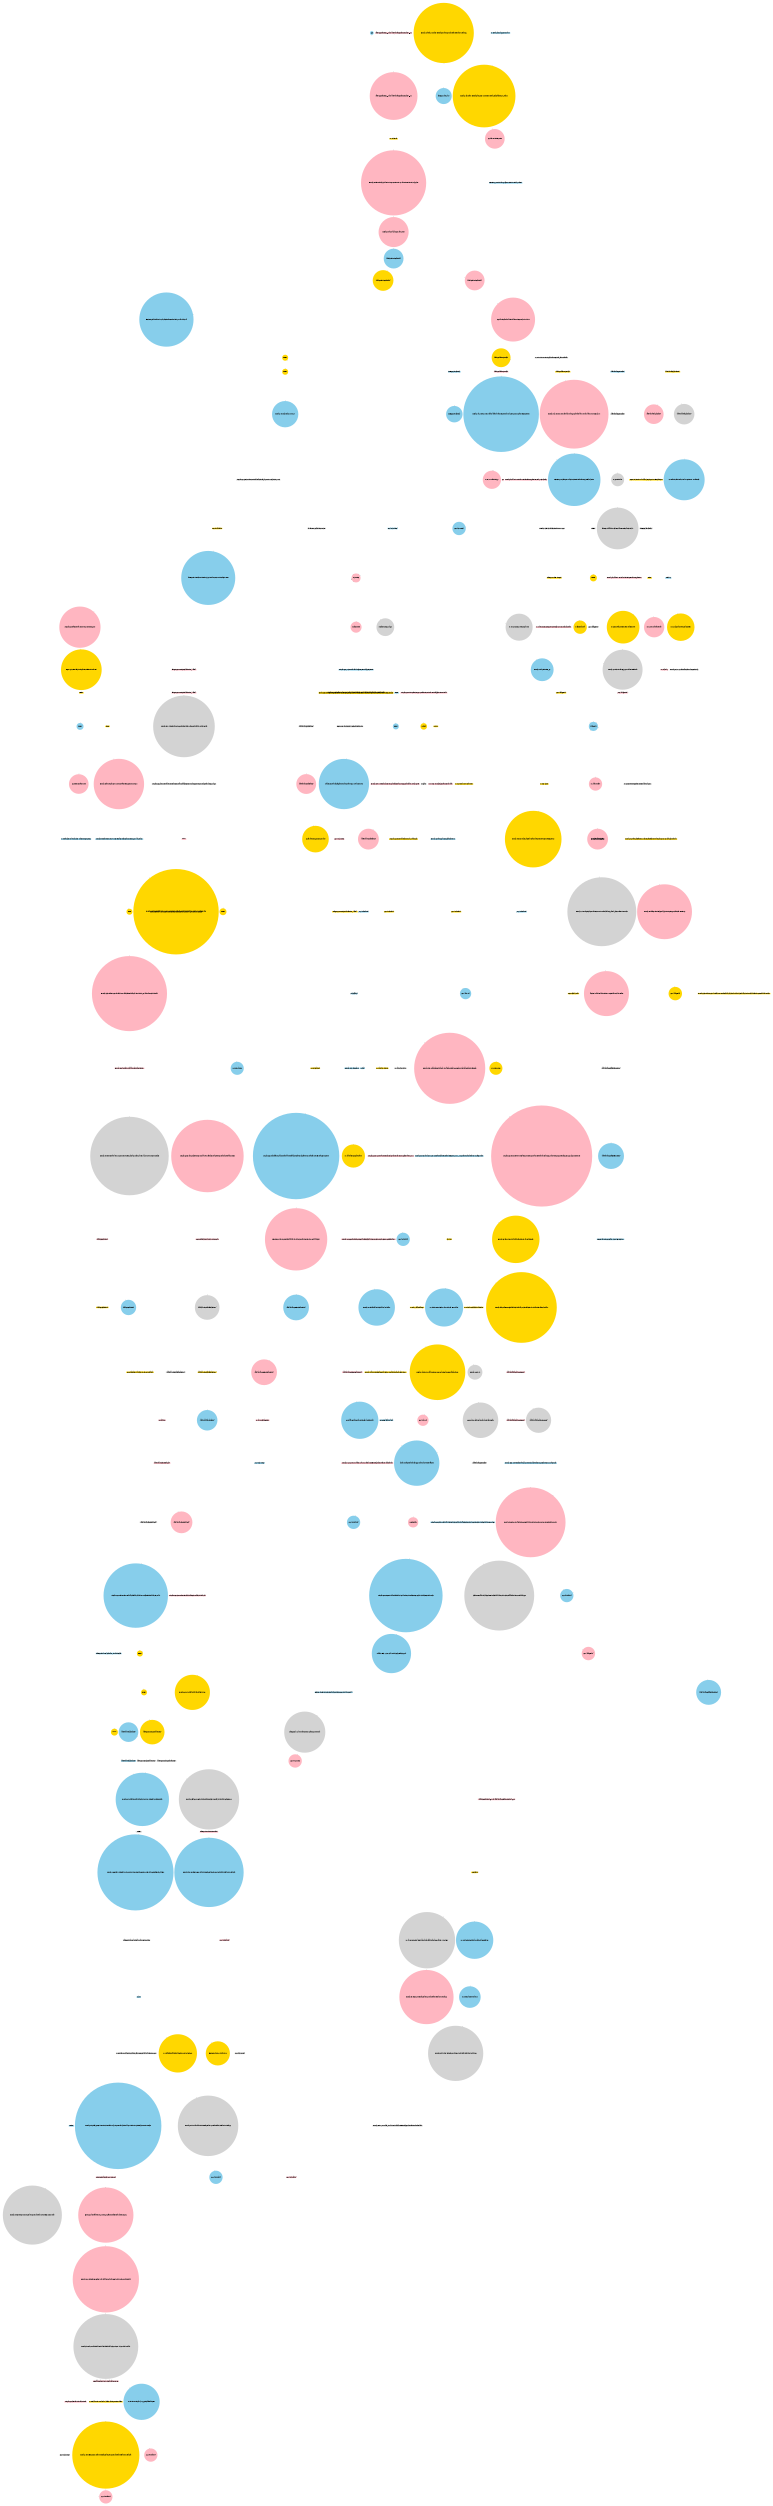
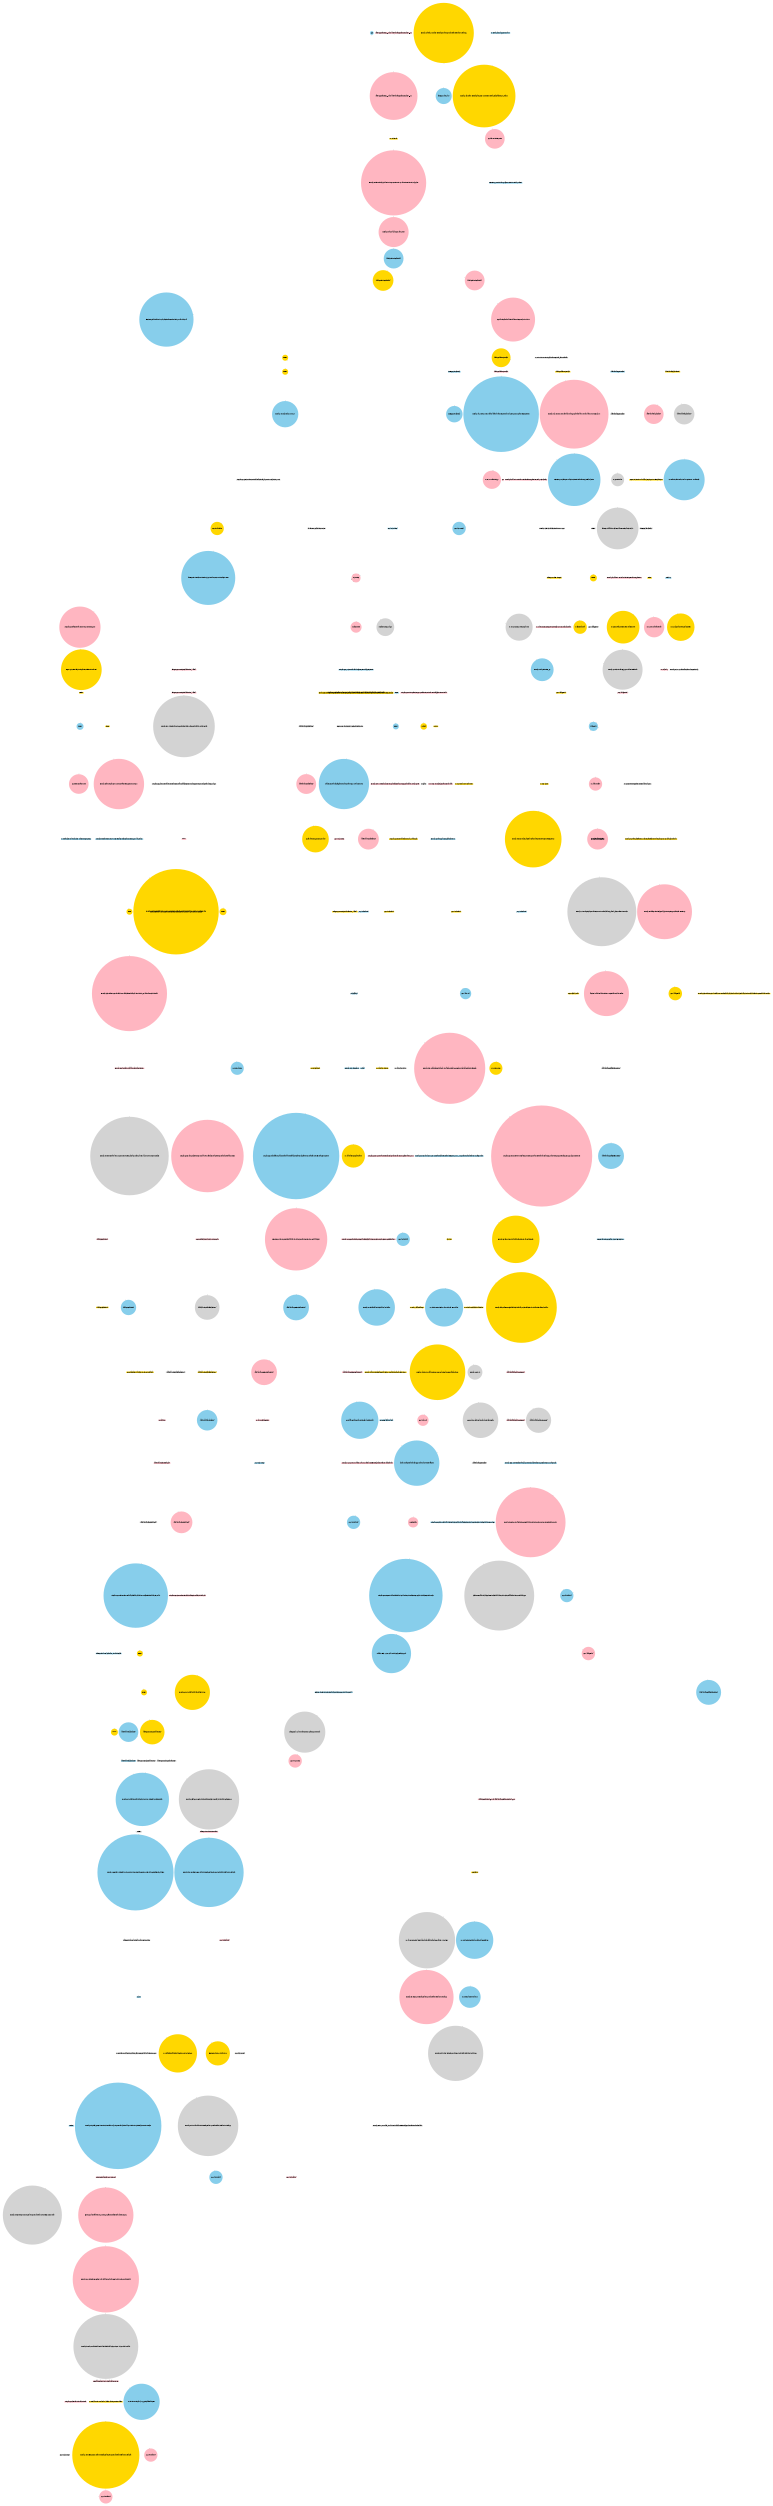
node "Logic: This is what killed him.": shape cylinder -> circle
